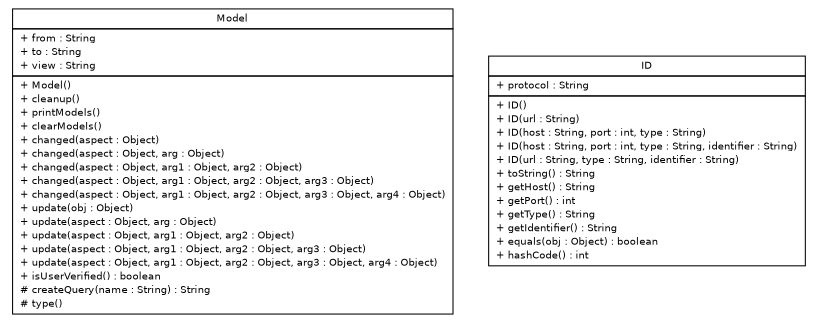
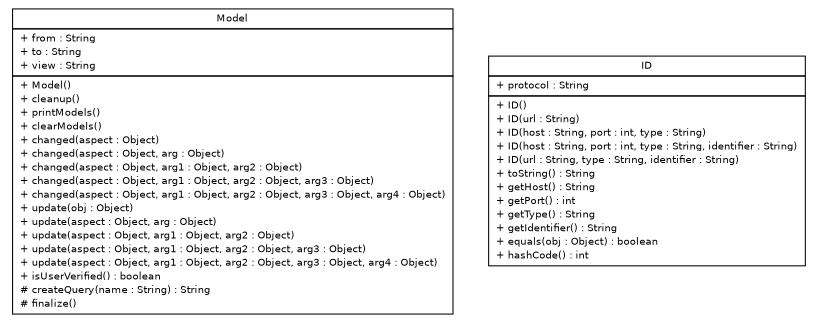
node "Model": text "# type()" -> "# finalize()"
